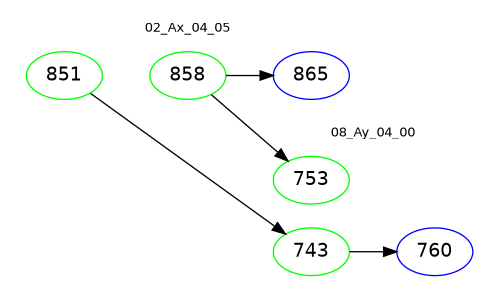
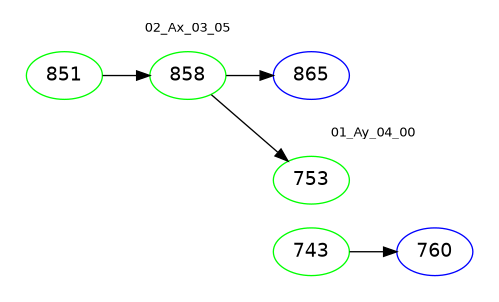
cluster "02_Ax_04_05": label "02_Ax_04_05" -> "02_Ax_03_05"
cluster "08_Ay_04_00": label "08_Ay_04_00" -> "01_Ay_04_00"
edge "851" -> "743": now "851" -> "858"
